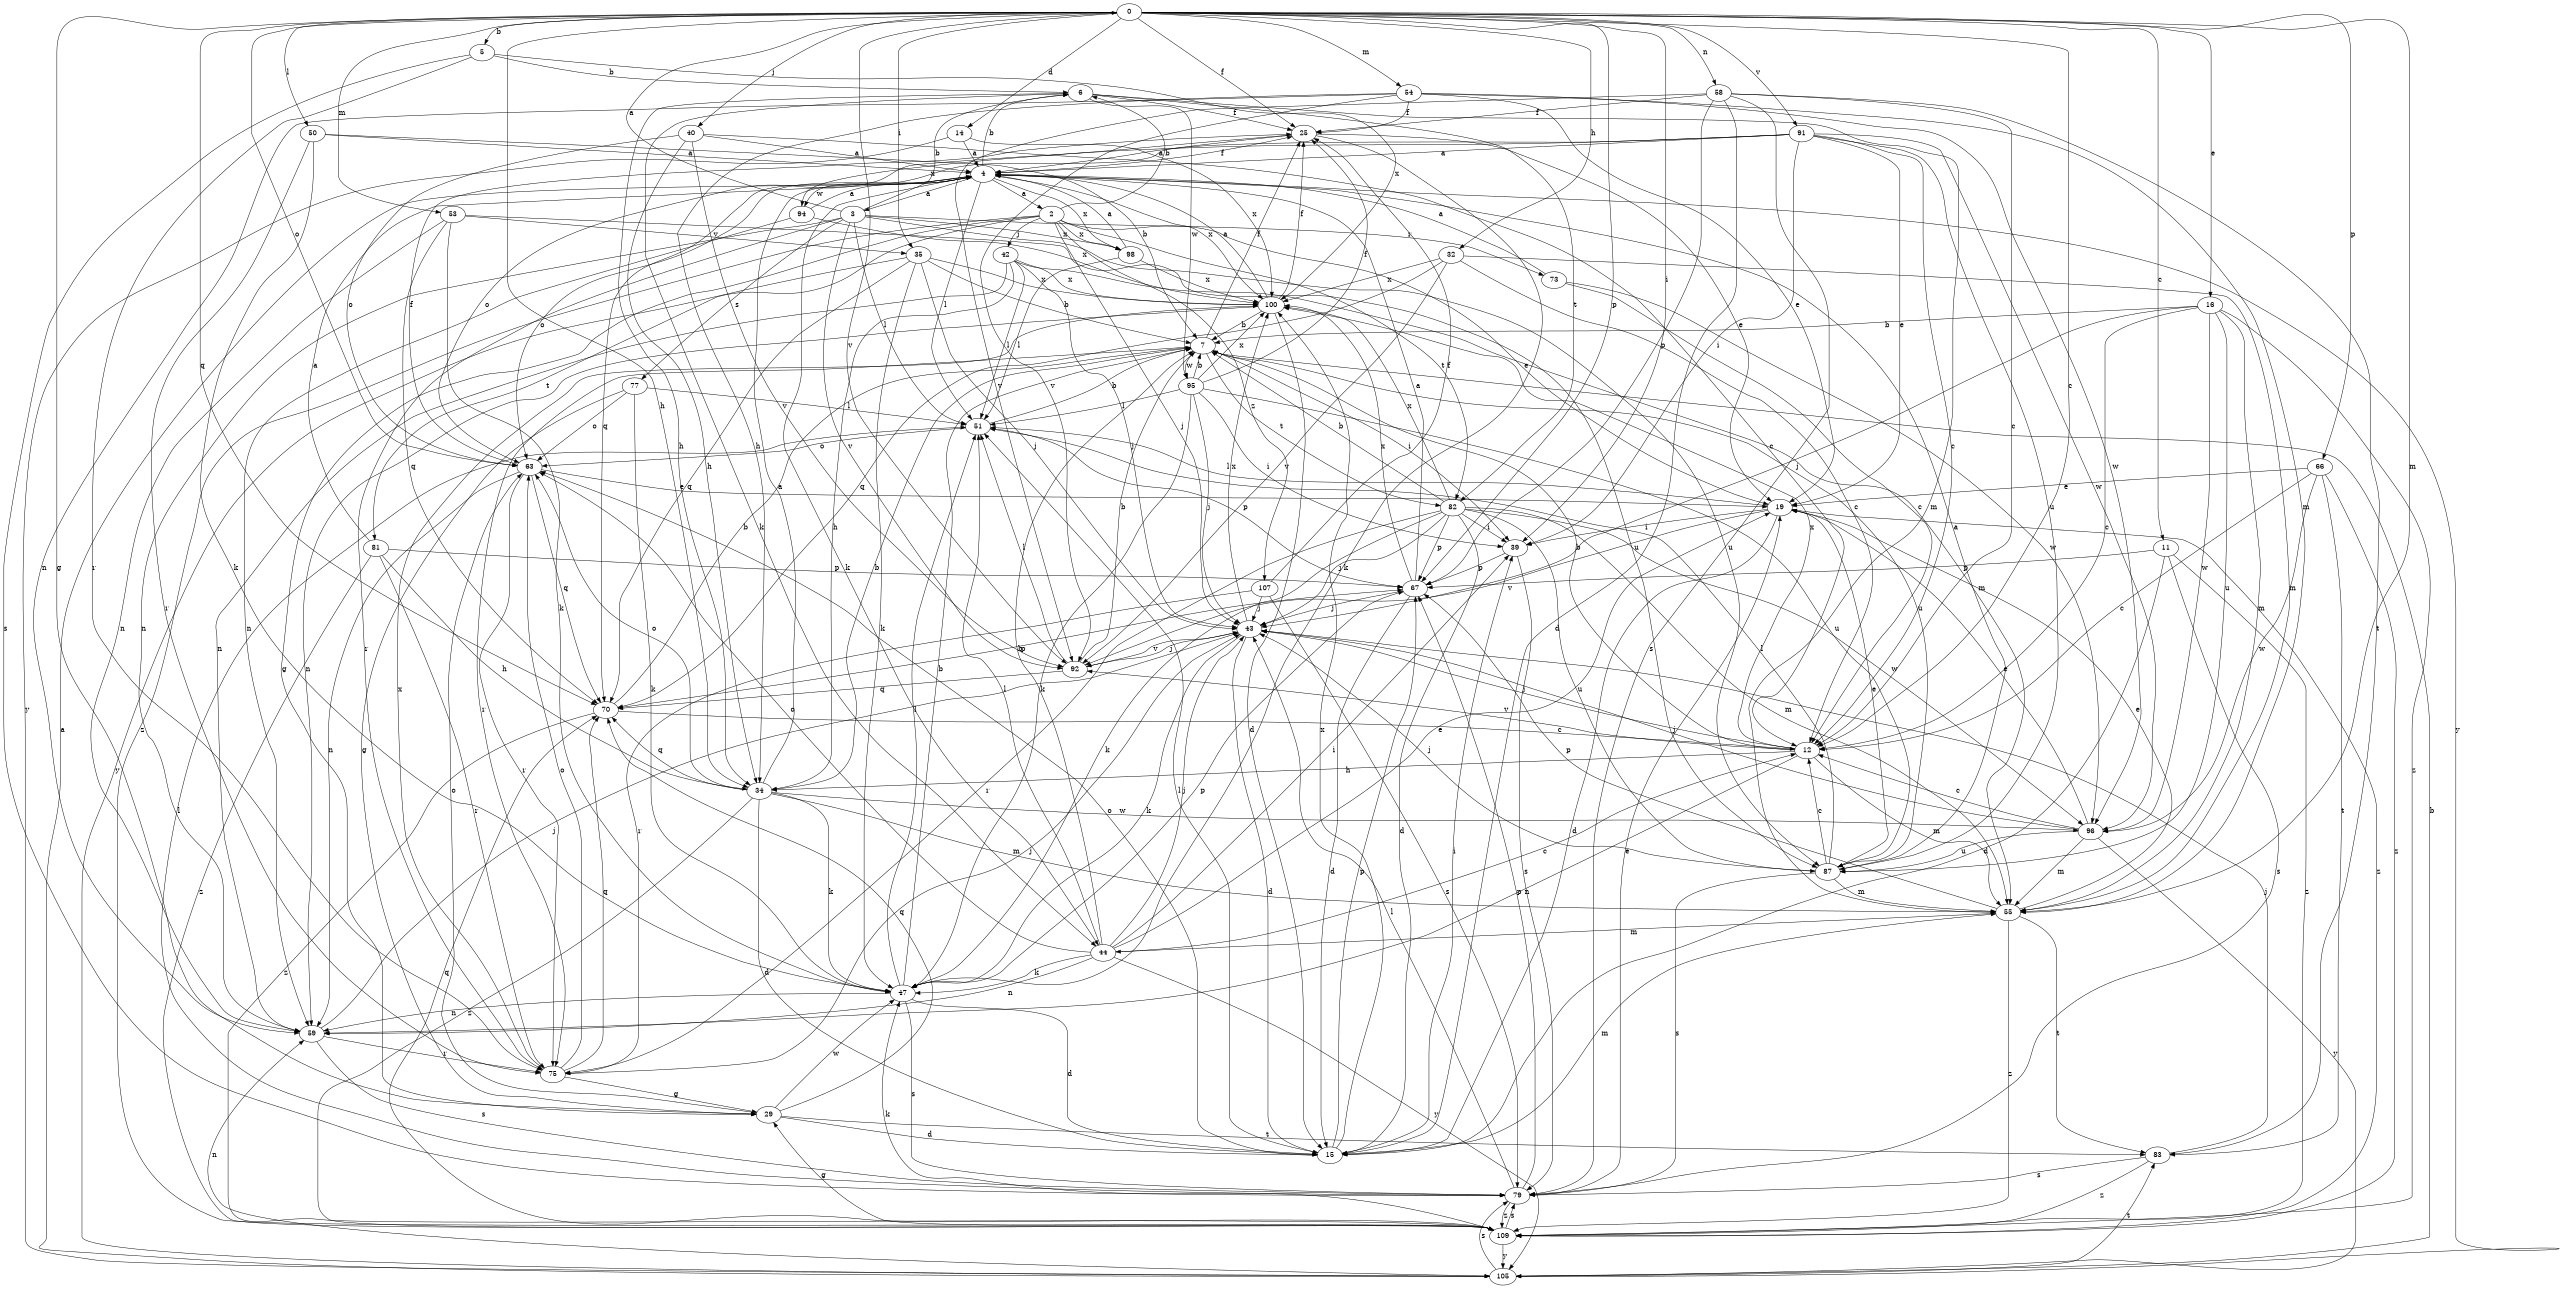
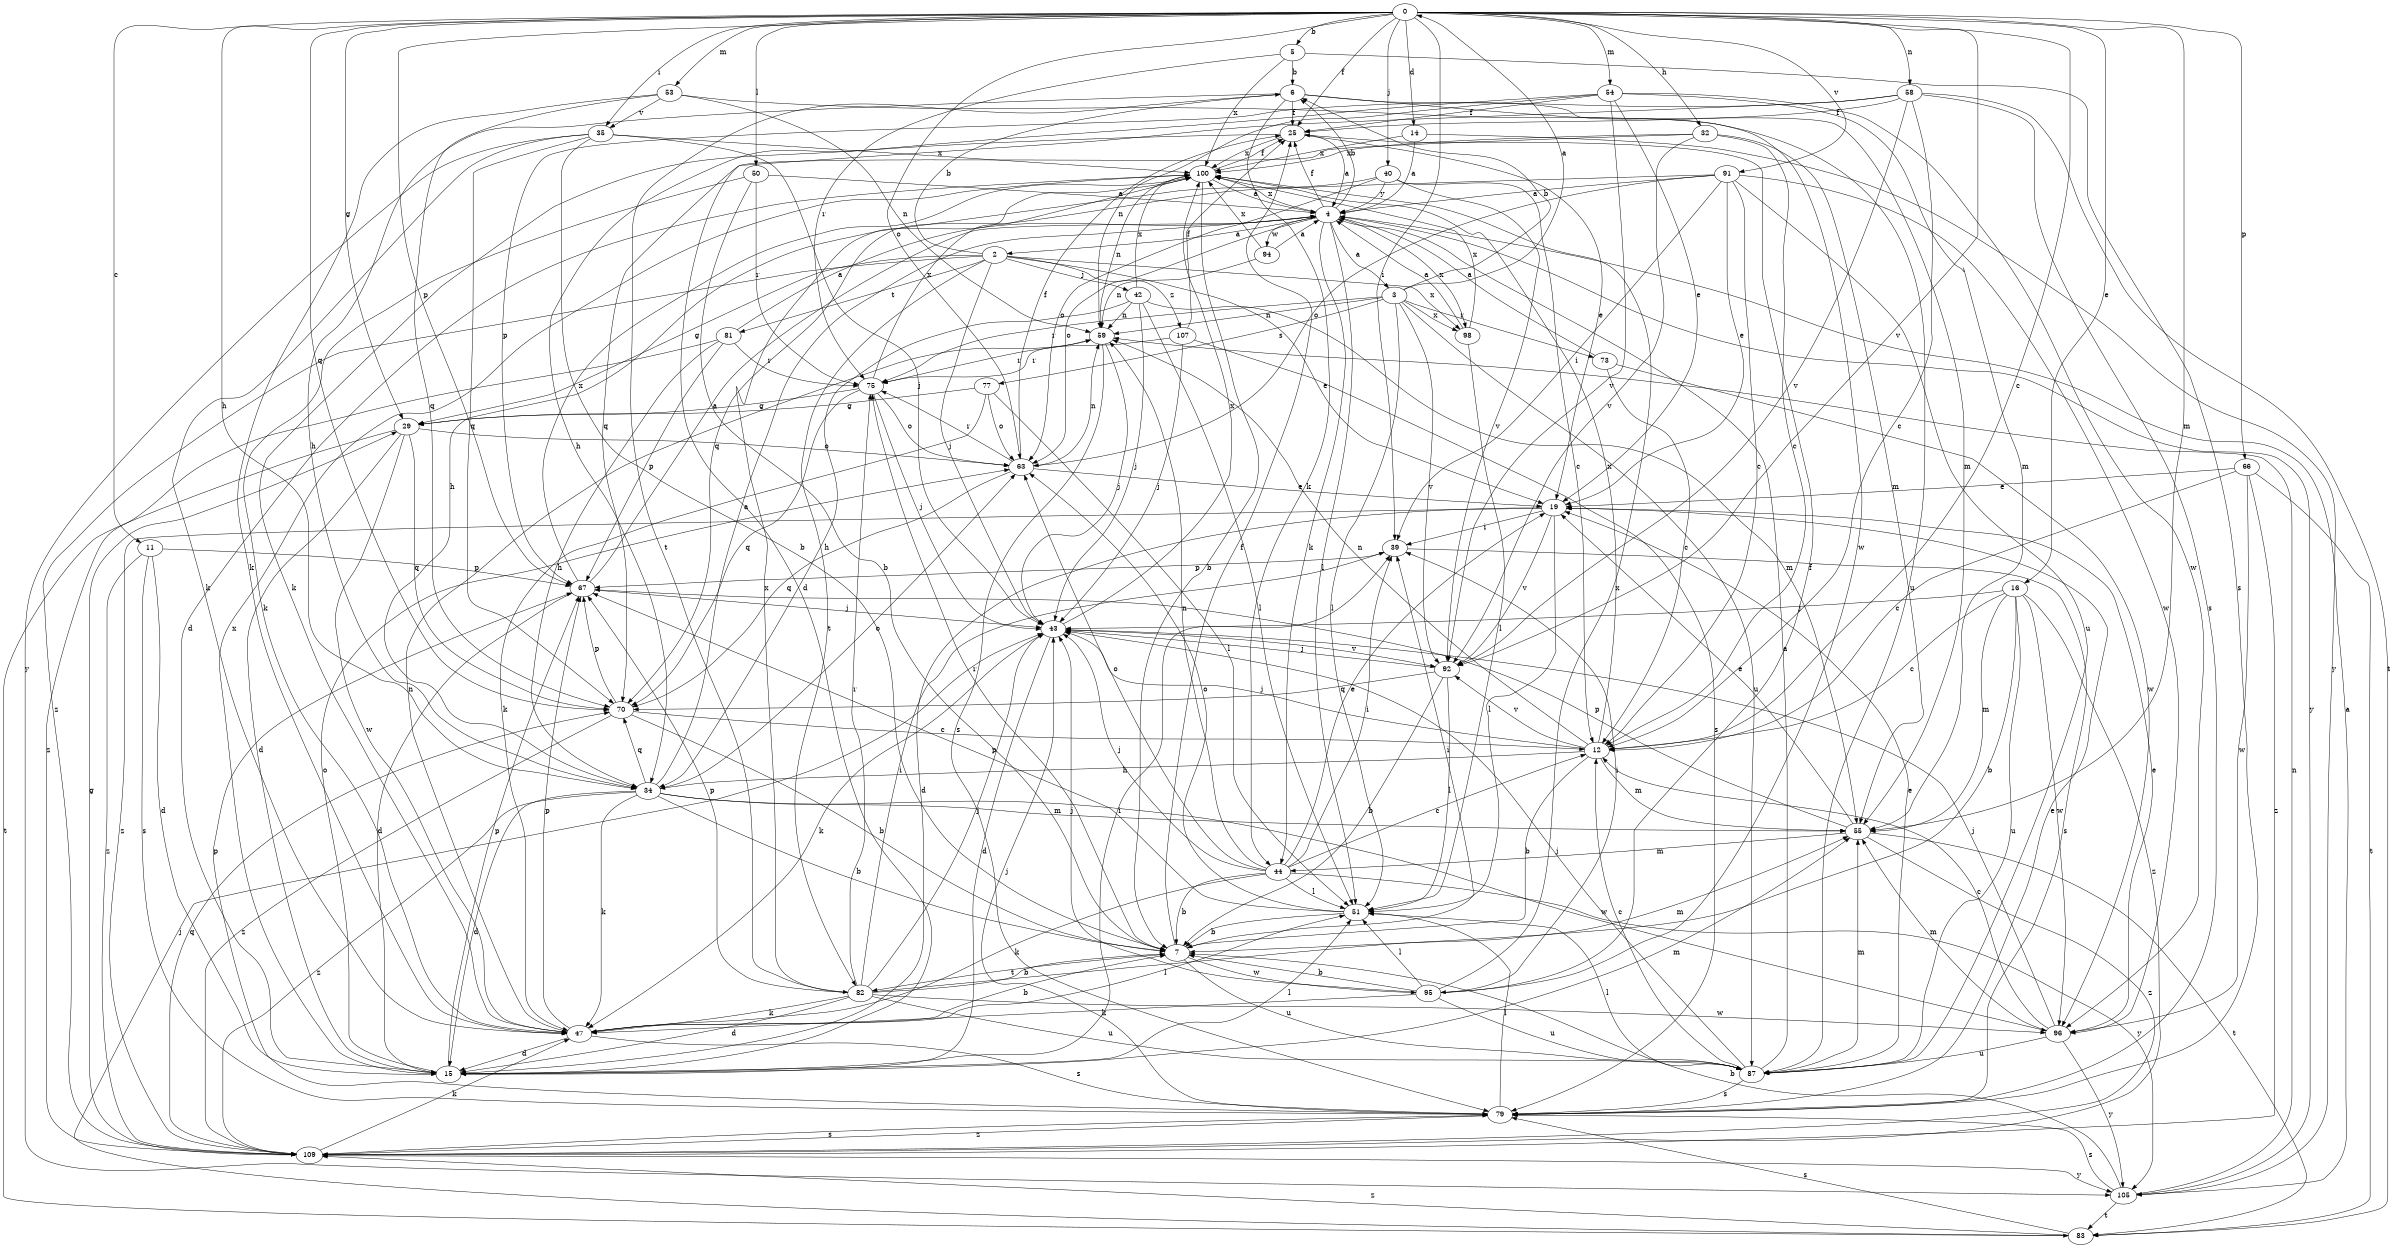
edge "40" -> "4": label "a" -> "y"
edge "25" -> "94": now "25" -> "100"
edge "79" -> "43": label "l" -> "j"
